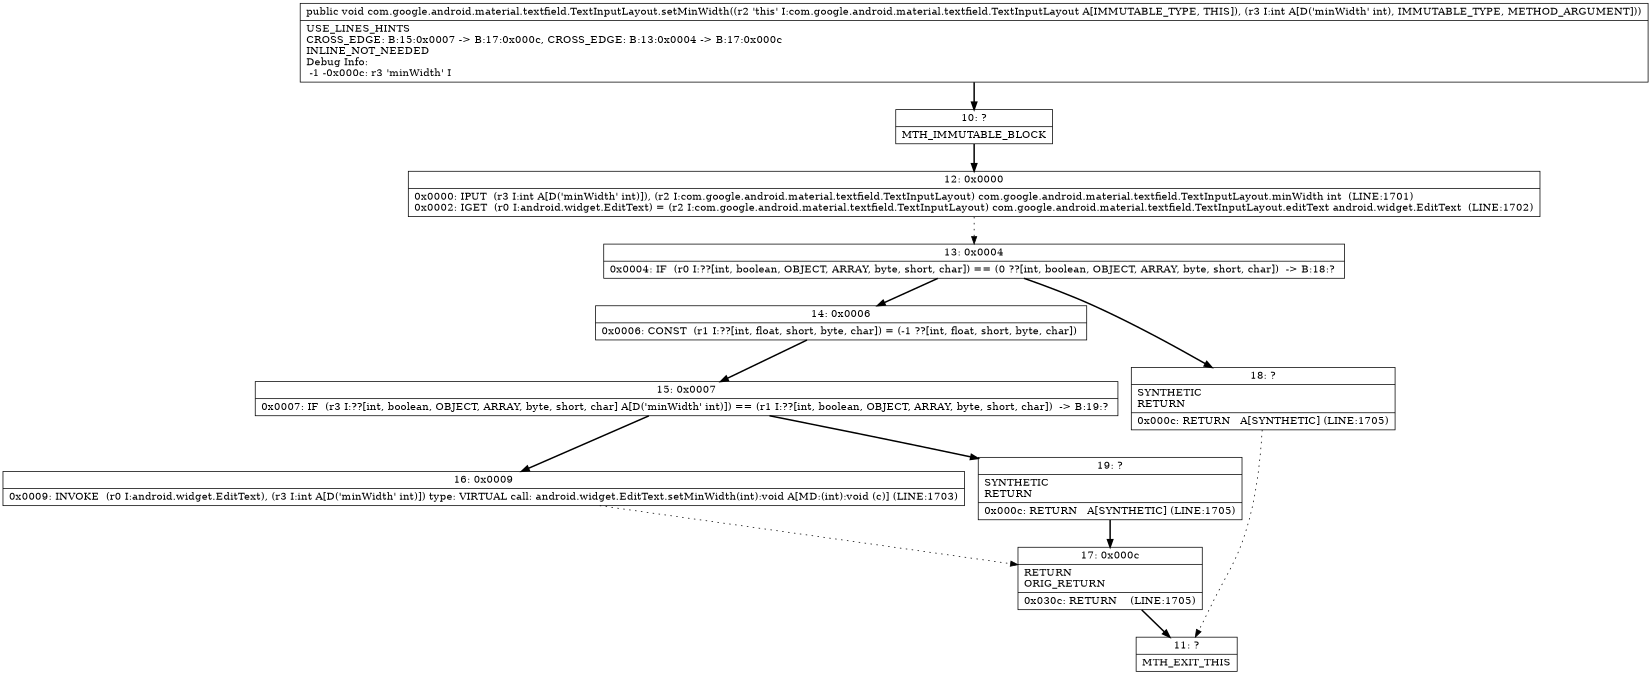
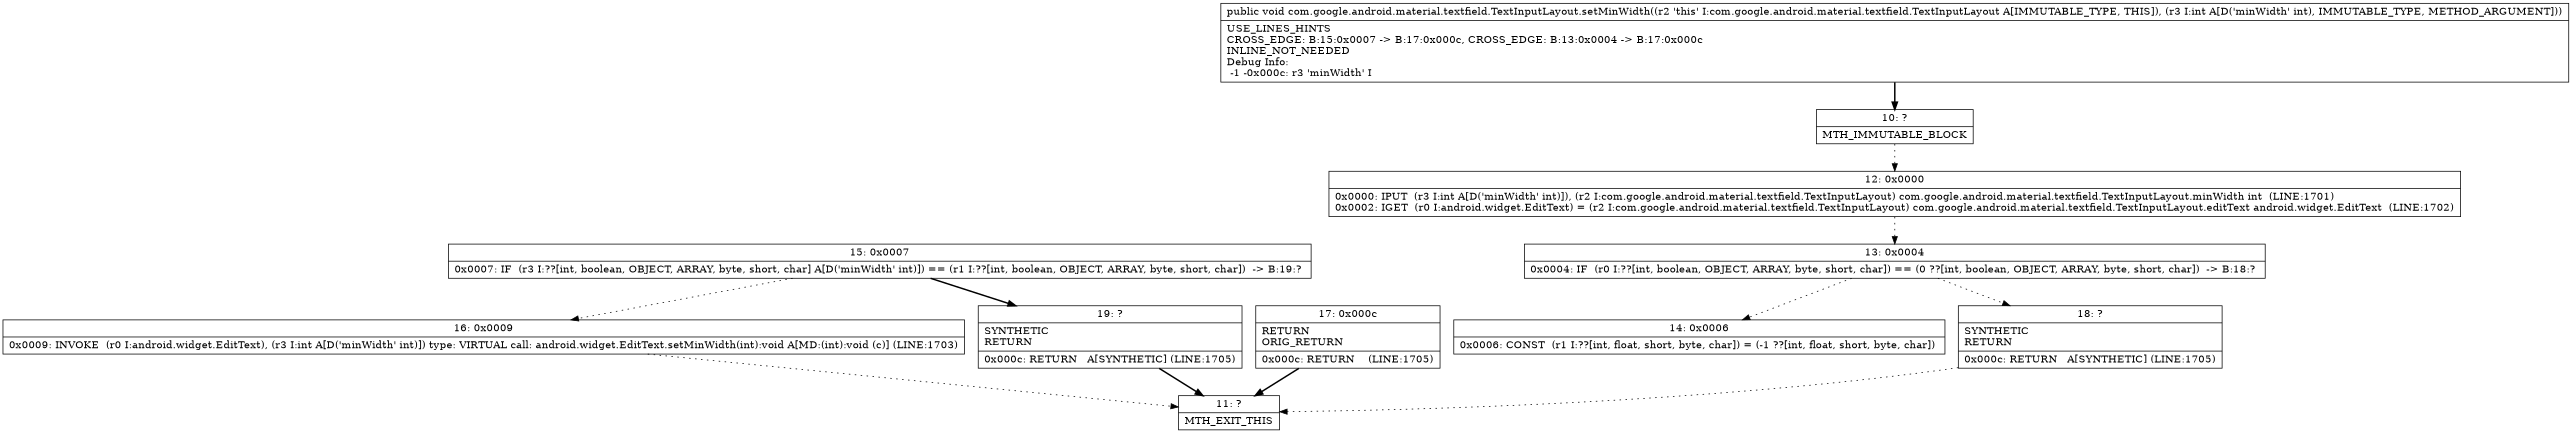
edge "10: ?" -> "12: 0x0000": style bold -> dotted
edge "13: 0x0004" -> "14: 0x0006": style bold -> dotted
edge "13: 0x0004" -> "18: ?": style bold -> dotted
edge "14: 0x0006" -> "15: 0x0007": removed
edge "15: 0x0007" -> "16: 0x0009": style bold -> dotted
edge "19: ?" -> "17: 0x000c": now "19: ?" -> "11: ?"
edge "16: 0x0009" -> "17: 0x000c": now "16: 0x0009" -> "11: ?"
node "17: 0x000c": text "0x030c: RETURN    (LINE:1705)" -> "0x000c: RETURN    (LINE:1705)"
